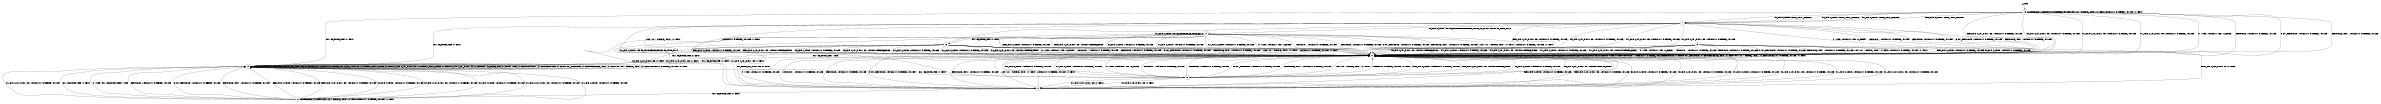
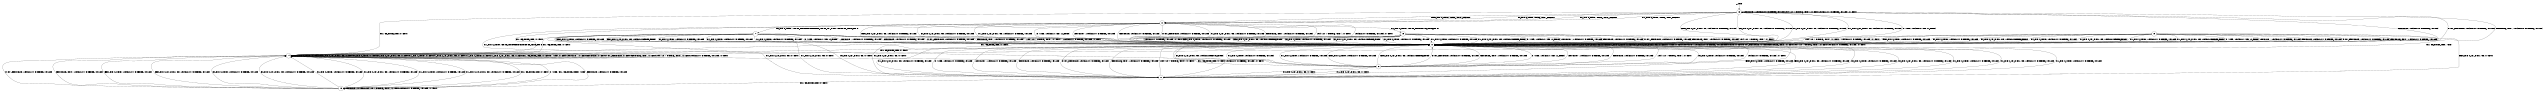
edge "s7" -> "s5": now "s7" -> "s4"
edge "s5" -> "s6": label "PSK_ERROR_KEY_EXCHANGE / TIMEOUT" -> "PSK_CLIENT_KEY_EXCHANGE / TIMEOUT"
